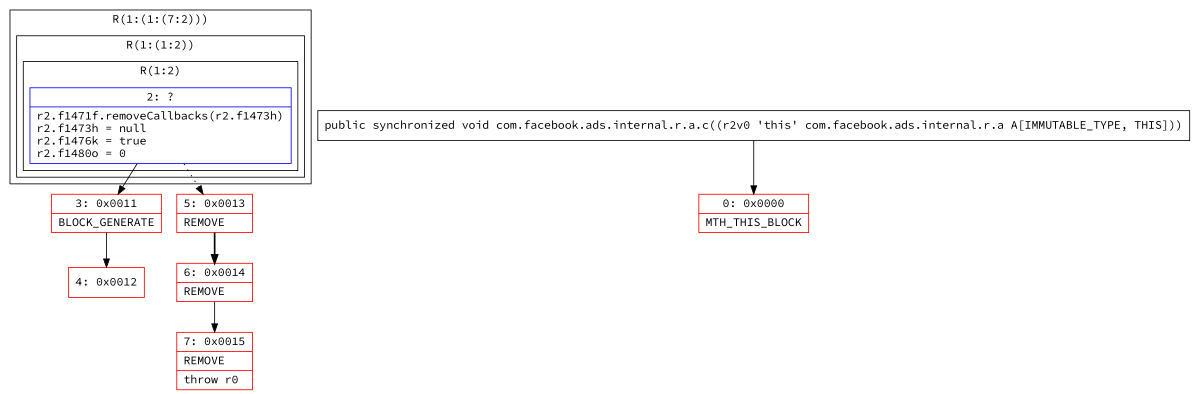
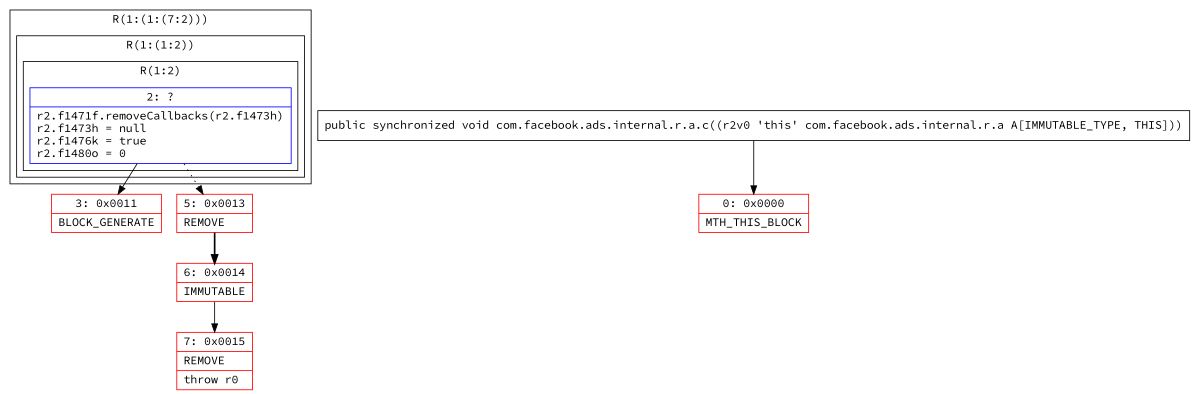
node "4: 0x0012": removed
node "6: 0x0014": text "REMOVE" -> "IMMUTABLE"
